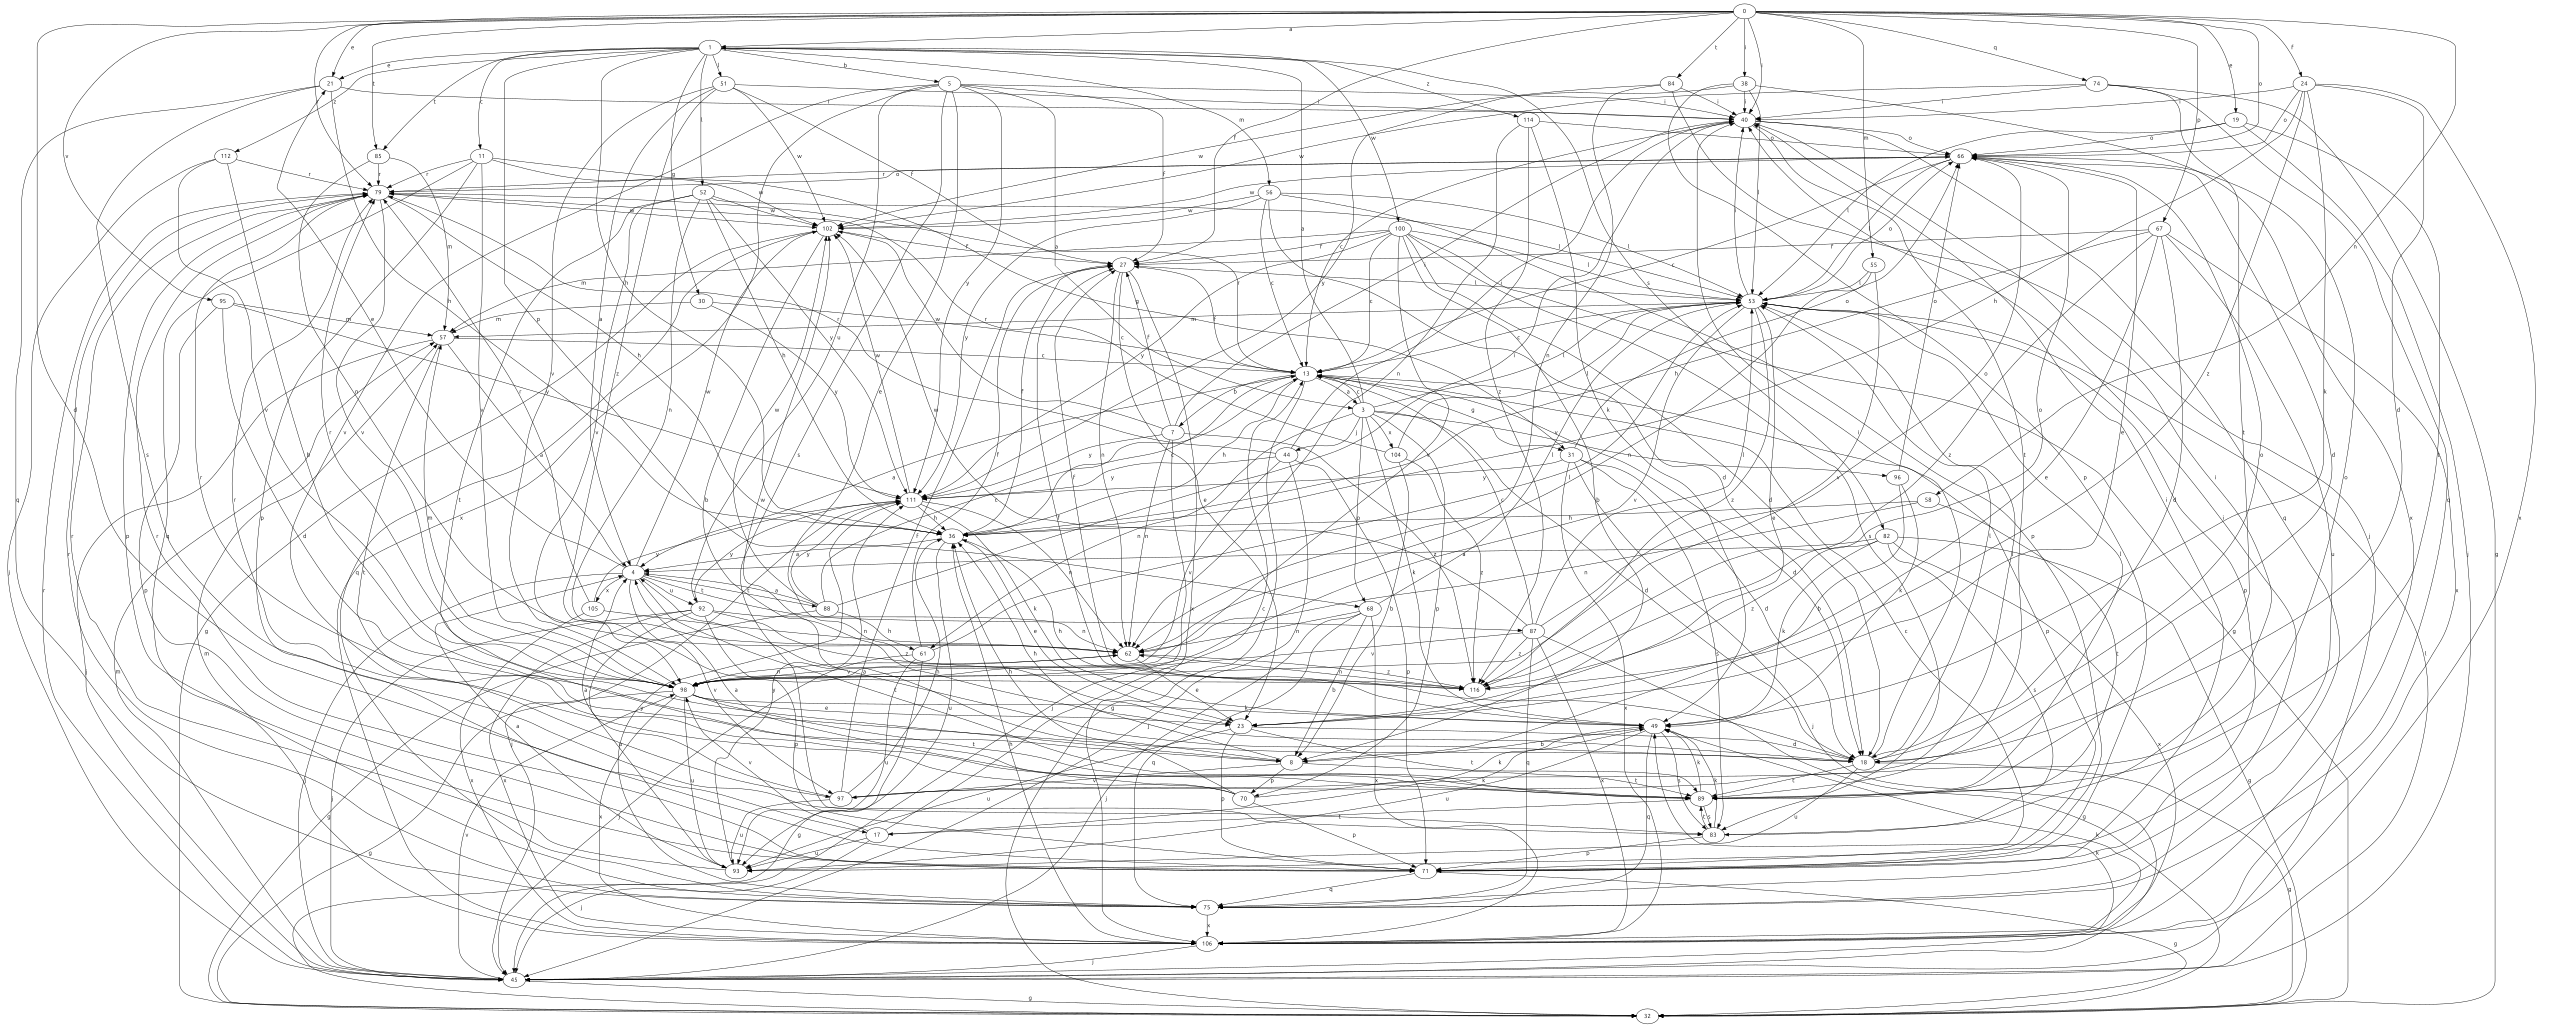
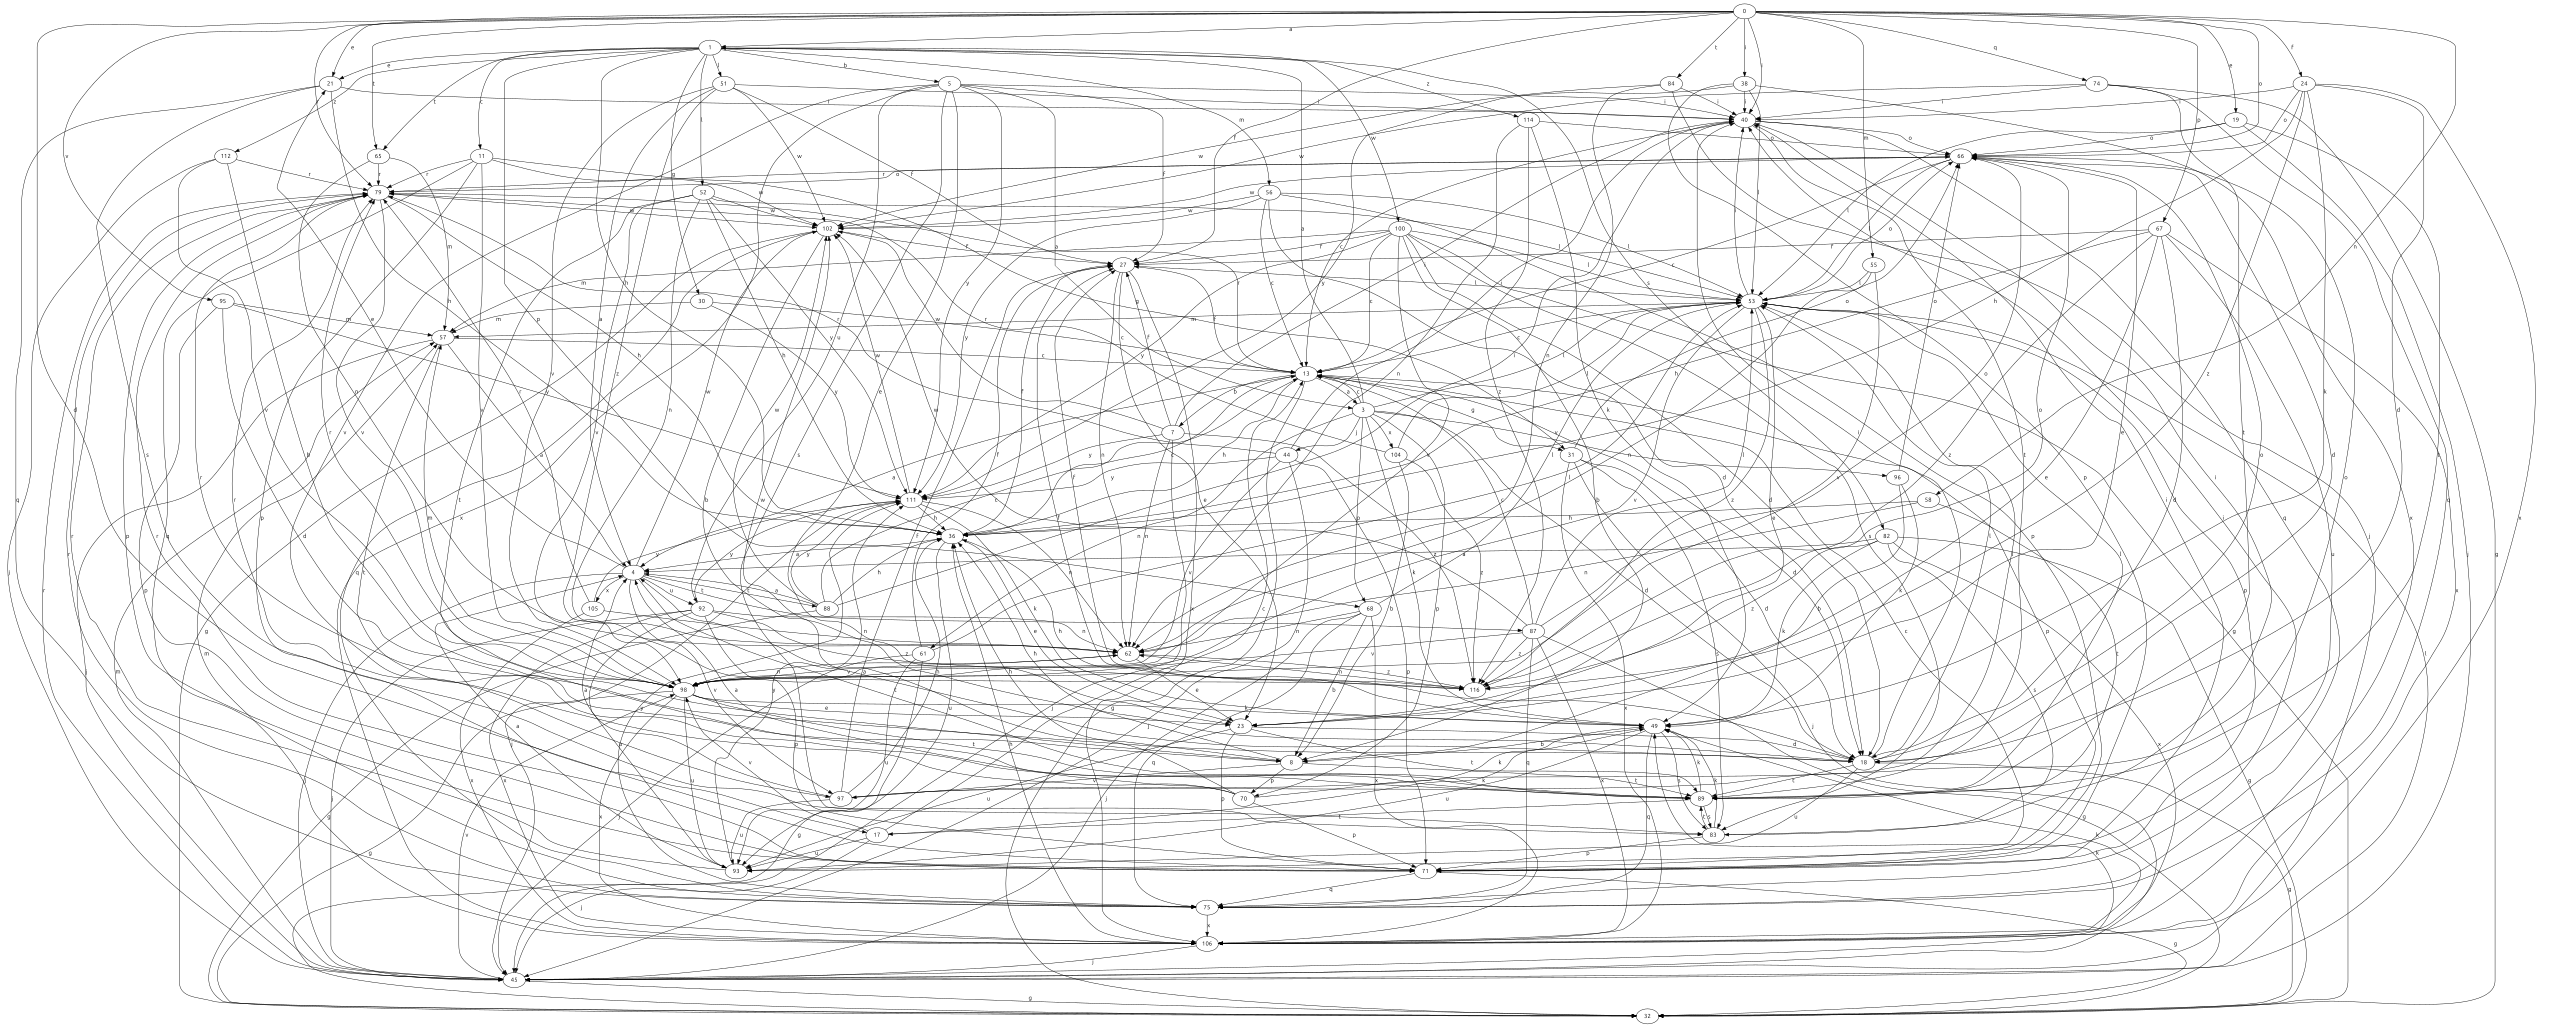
node "85": label "85" -> "65"
edge "31" -> "111": removed, label "y"
edge "88" -> "61": now "88" -> "36"
